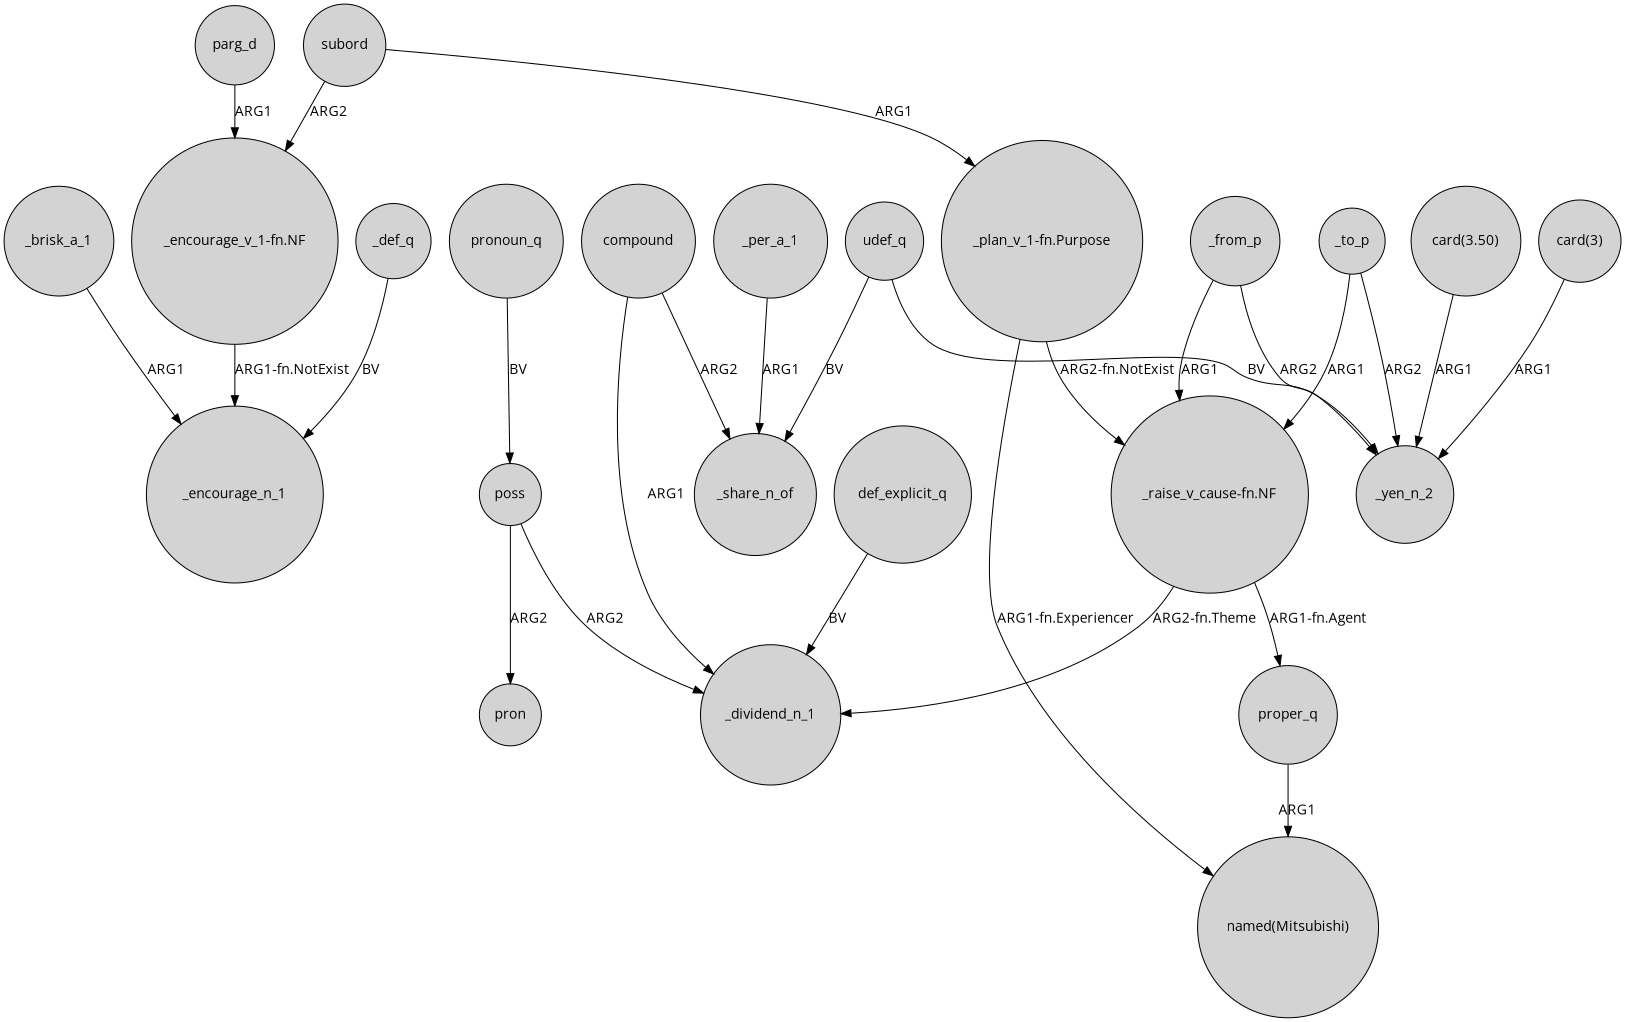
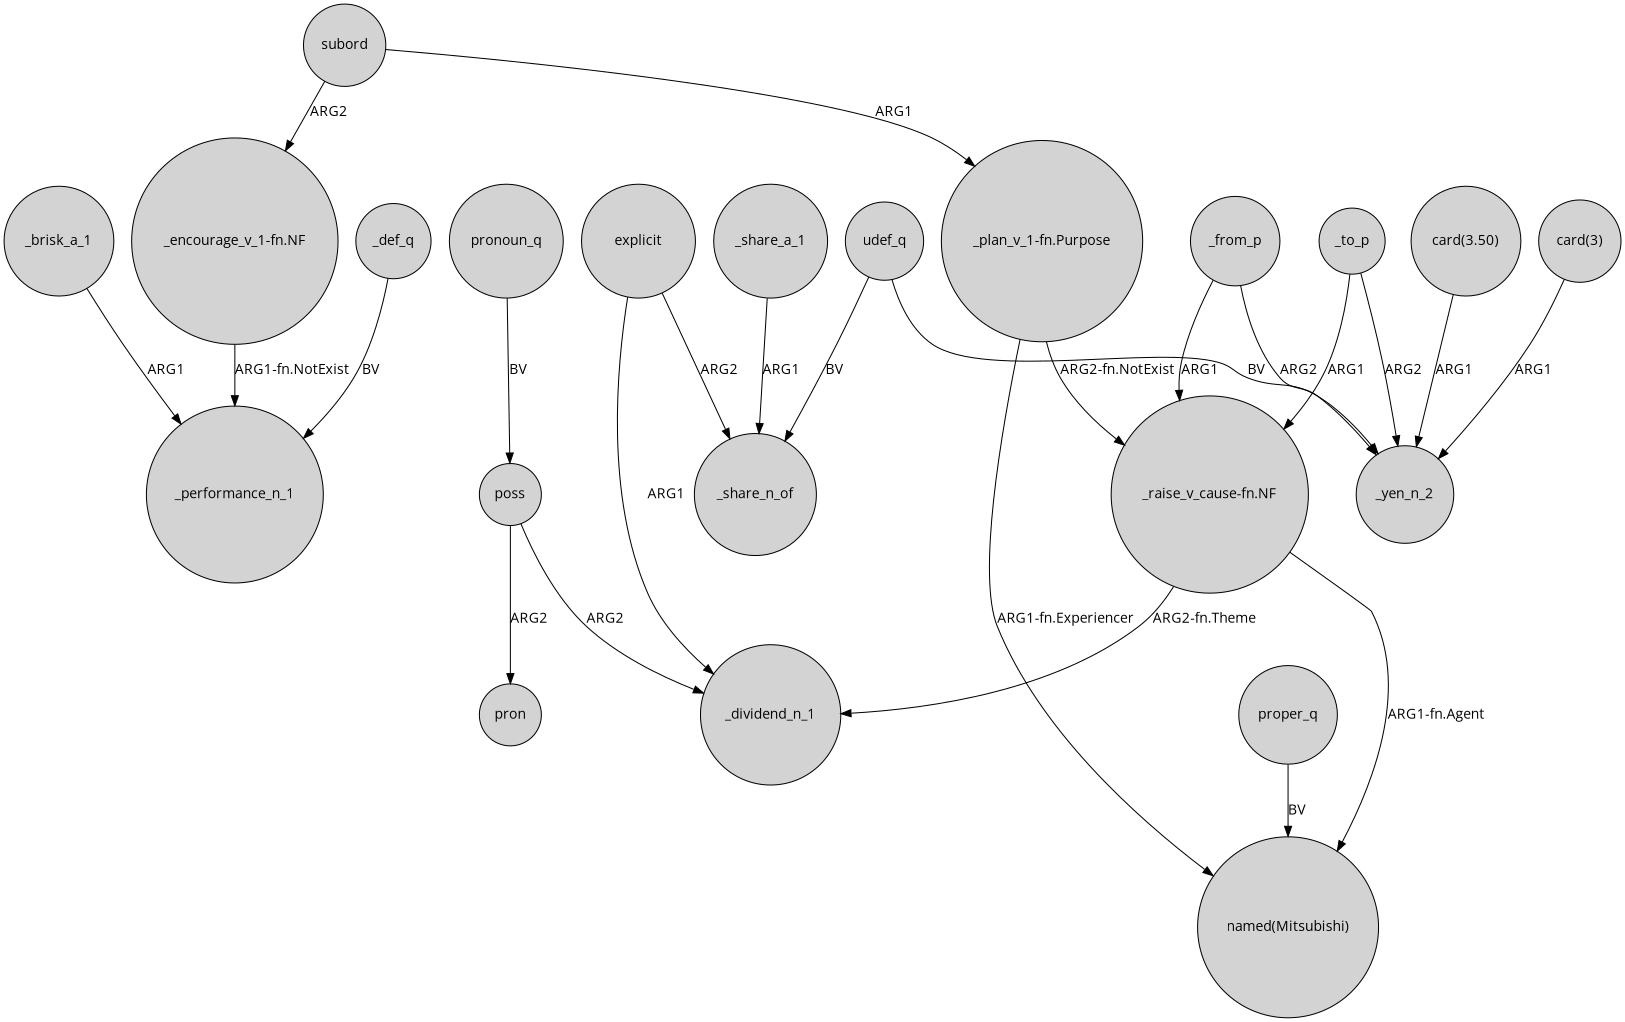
node "parg_d": removed
node "compound": label "compound" -> "explicit"
node "_per_a_1": label "_per_a_1" -> "_share_a_1"
node "_encourage_n_1": label "_encourage_n_1" -> "_performance_n_1"
node "def_explicit_q": removed
edge "_raise_v_cause-fn.NF" -> "proper_q": now "_raise_v_cause-fn.NF" -> "named(Mitsubishi)"
edge "proper_q" -> "named(Mitsubishi)": label "ARG1" -> "BV"
